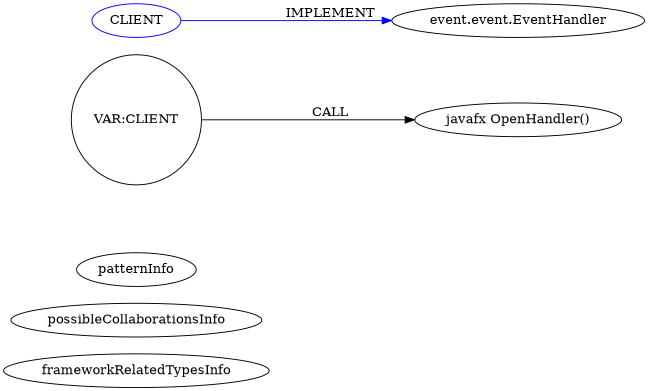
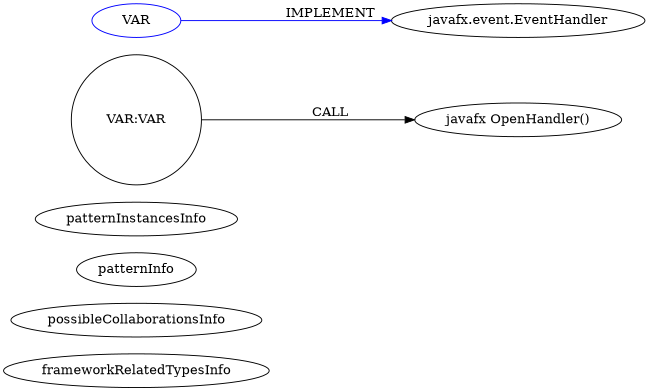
node "CLIENT": label "CLIENT" -> "VAR"
node "event.event.EventHandler": label "event.event.EventHandler" -> "javafx.event.EventHandler"
node "VAR:CLIENT": label "VAR:CLIENT" -> "VAR:VAR"
node "patternInstancesInfo": added
